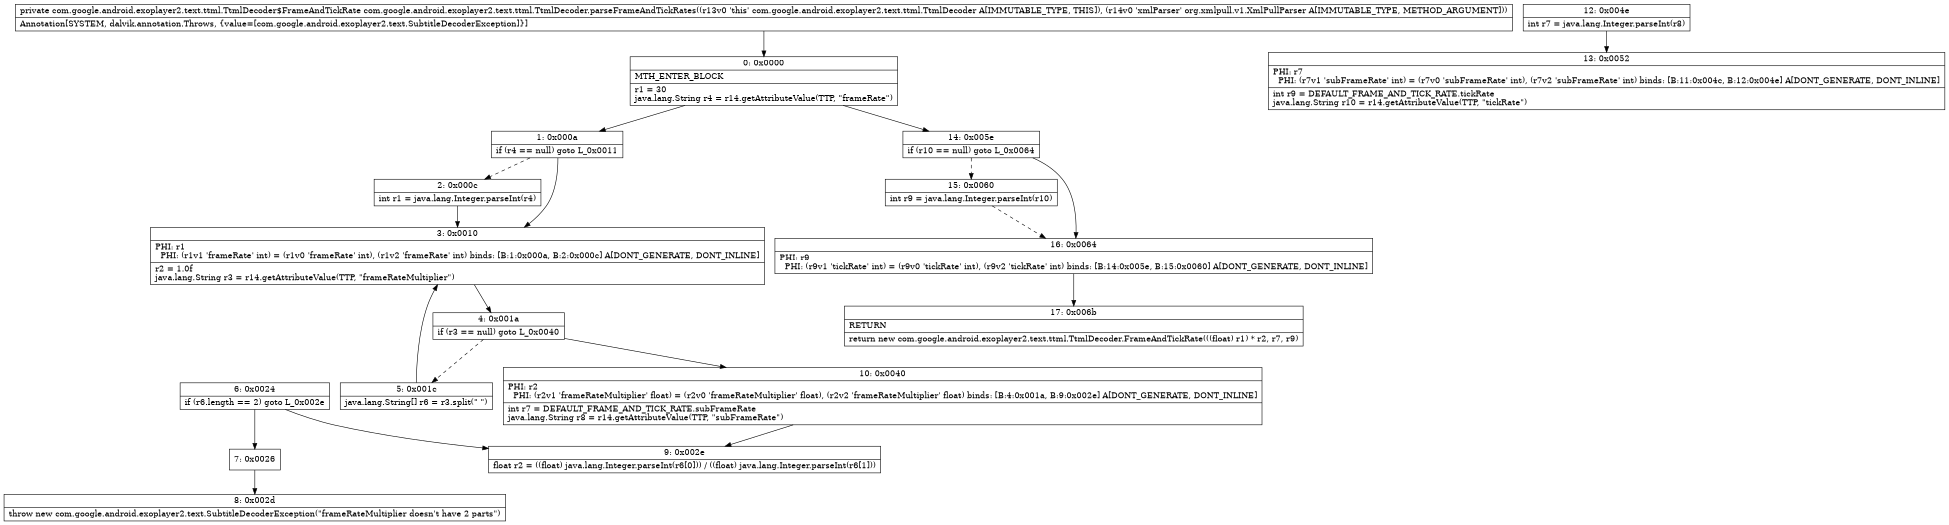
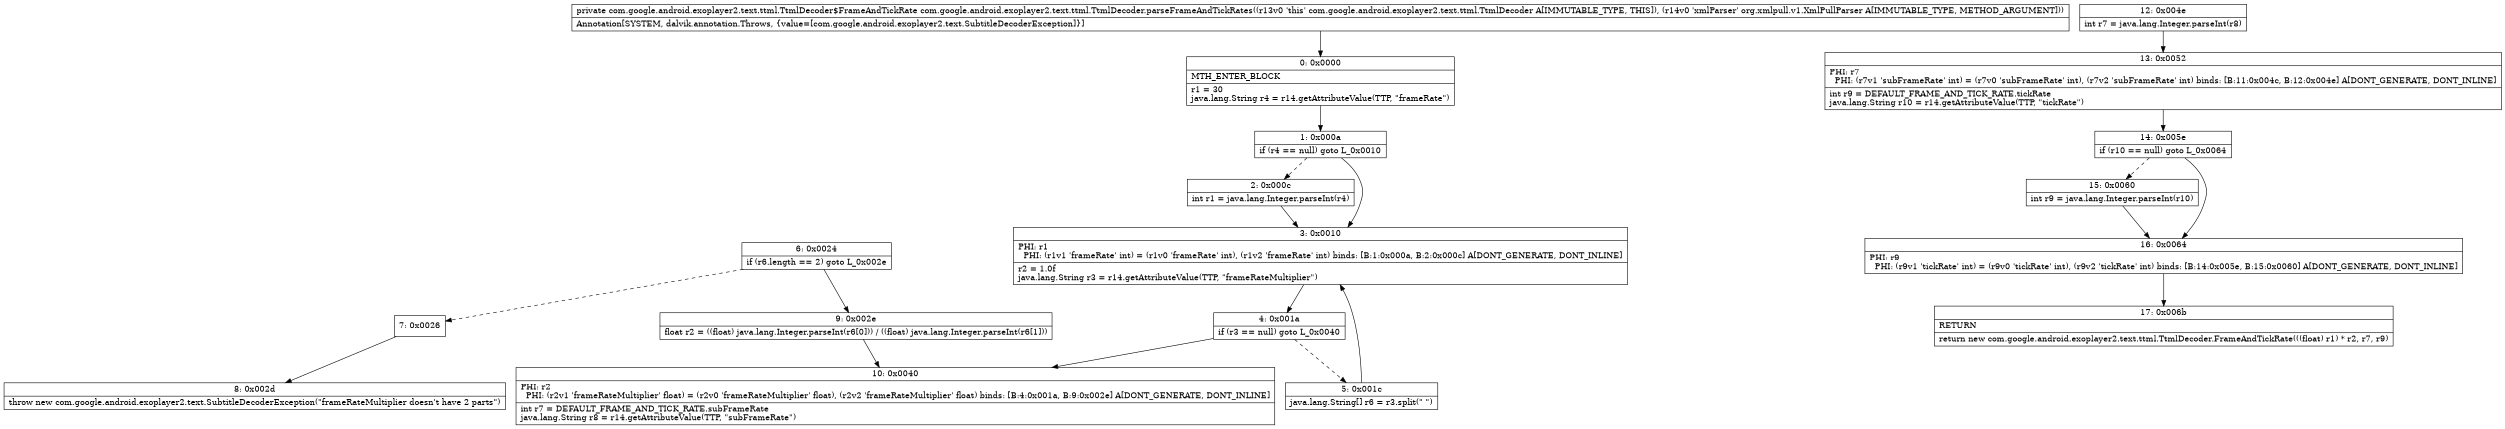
edge "0: 0x0000" -> "14: 0x005e": now "13: 0x0052" -> "14: 0x005e"
node "1: 0x000a": text "if (r4 == null) goto L_0x0011" -> "if (r4 == null) goto L_0x0010"
edge "15: 0x0060" -> "16: 0x0064": style dashed -> solid
edge "6: 0x0024" -> "7: 0x0026": style solid -> dashed
edge "10: 0x0040" -> "9: 0x002e": reversed
